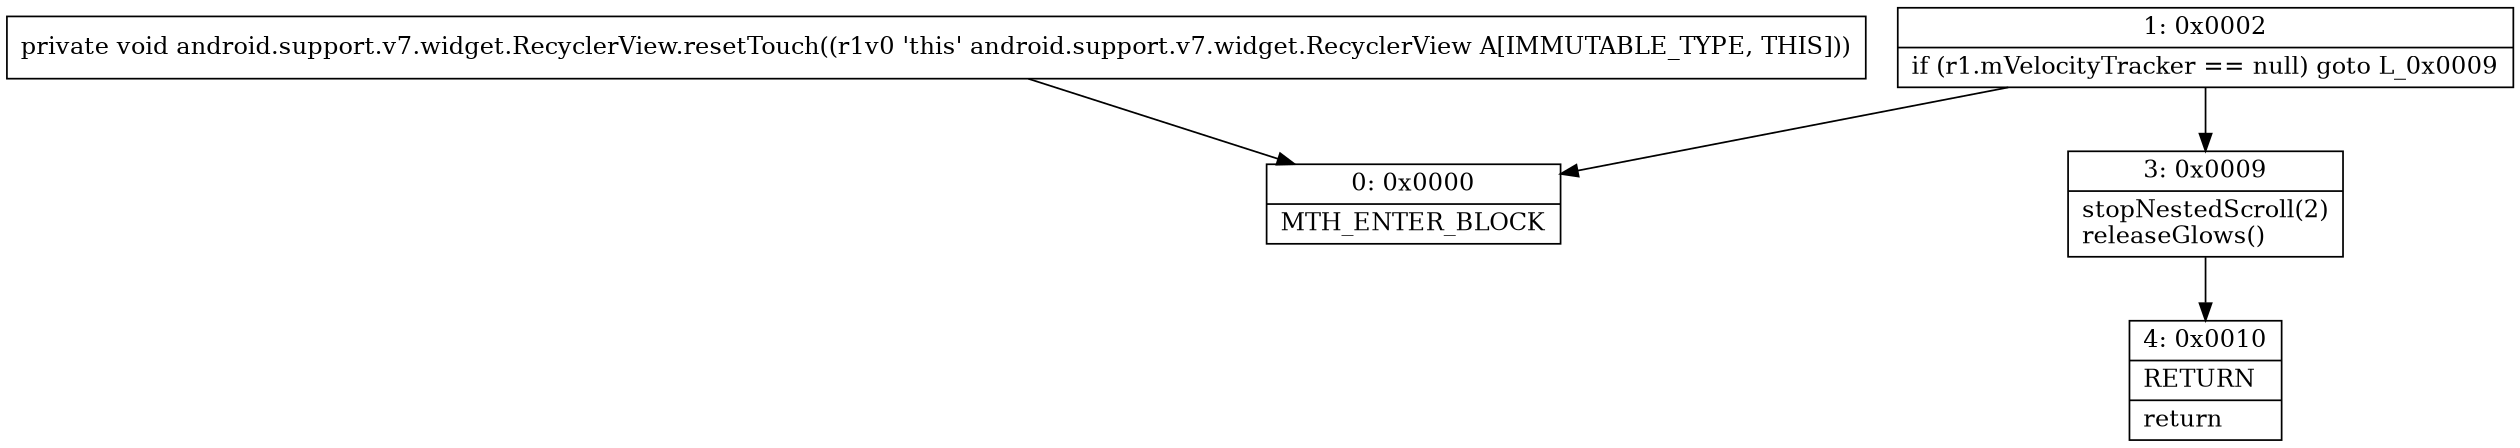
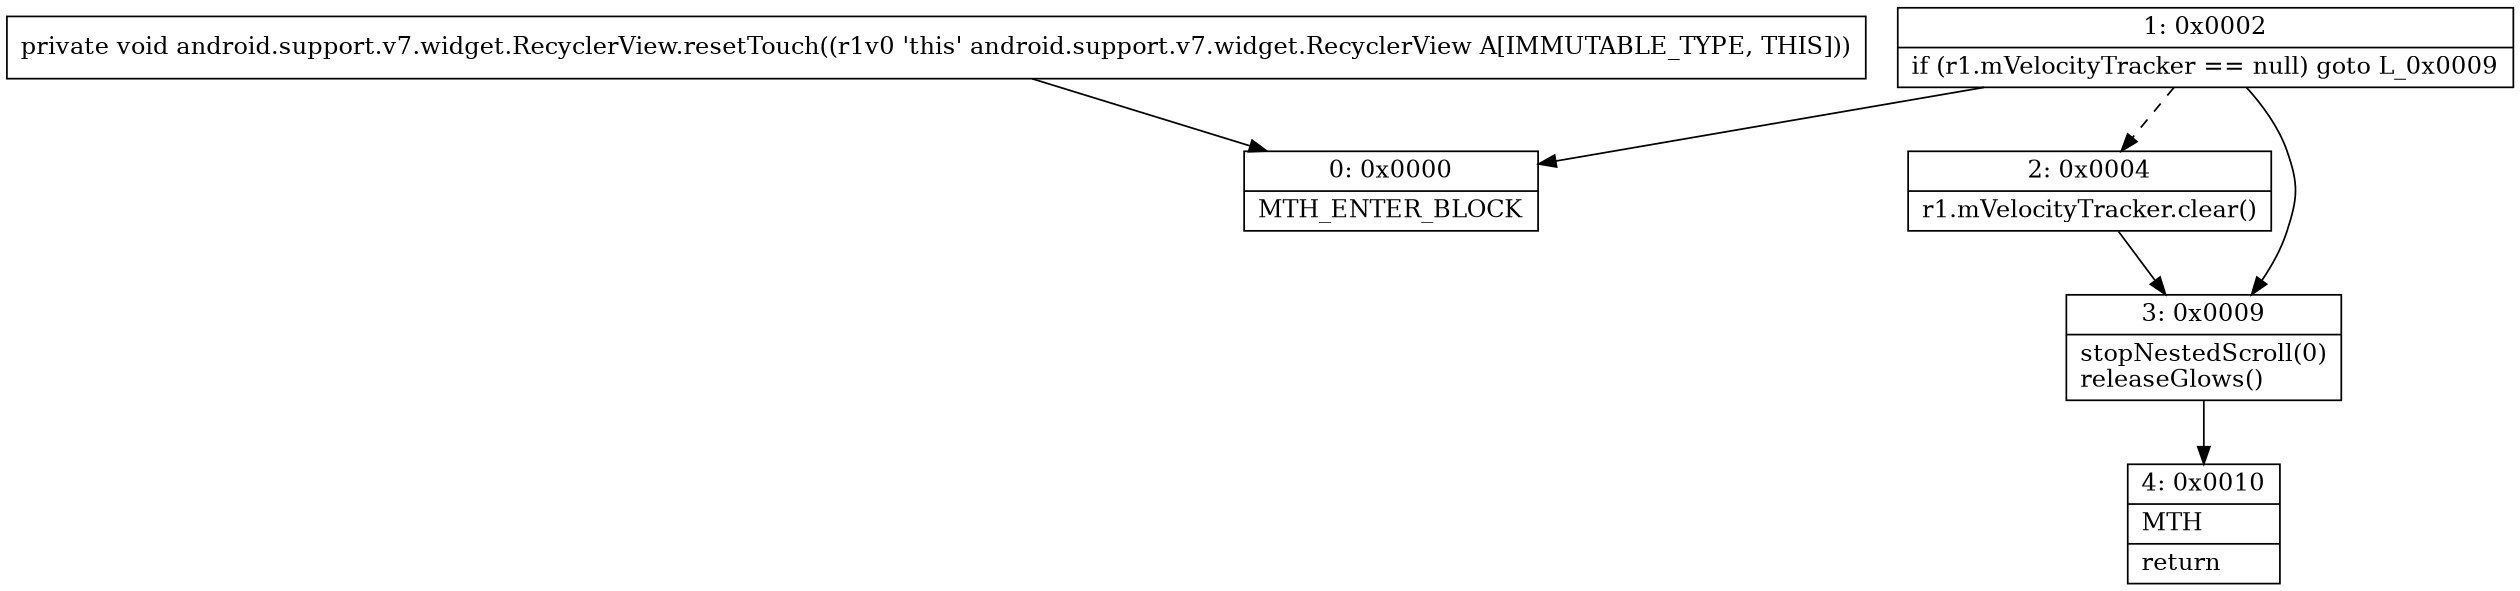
node "2: 0x0004": added
node "3: 0x0009": text "stopNestedScroll(2)" -> "stopNestedScroll(0)"
node "4: 0x0010": text "RETURN" -> "MTH"
